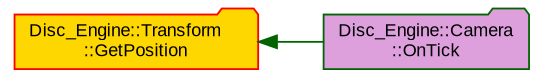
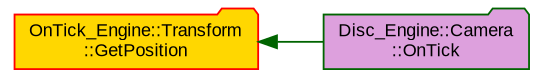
node "Disc_Engine::Transform ::GetPosition": label "Disc_Engine::Transform ::GetPosition" -> "OnTick_Engine::Transform ::GetPosition"
